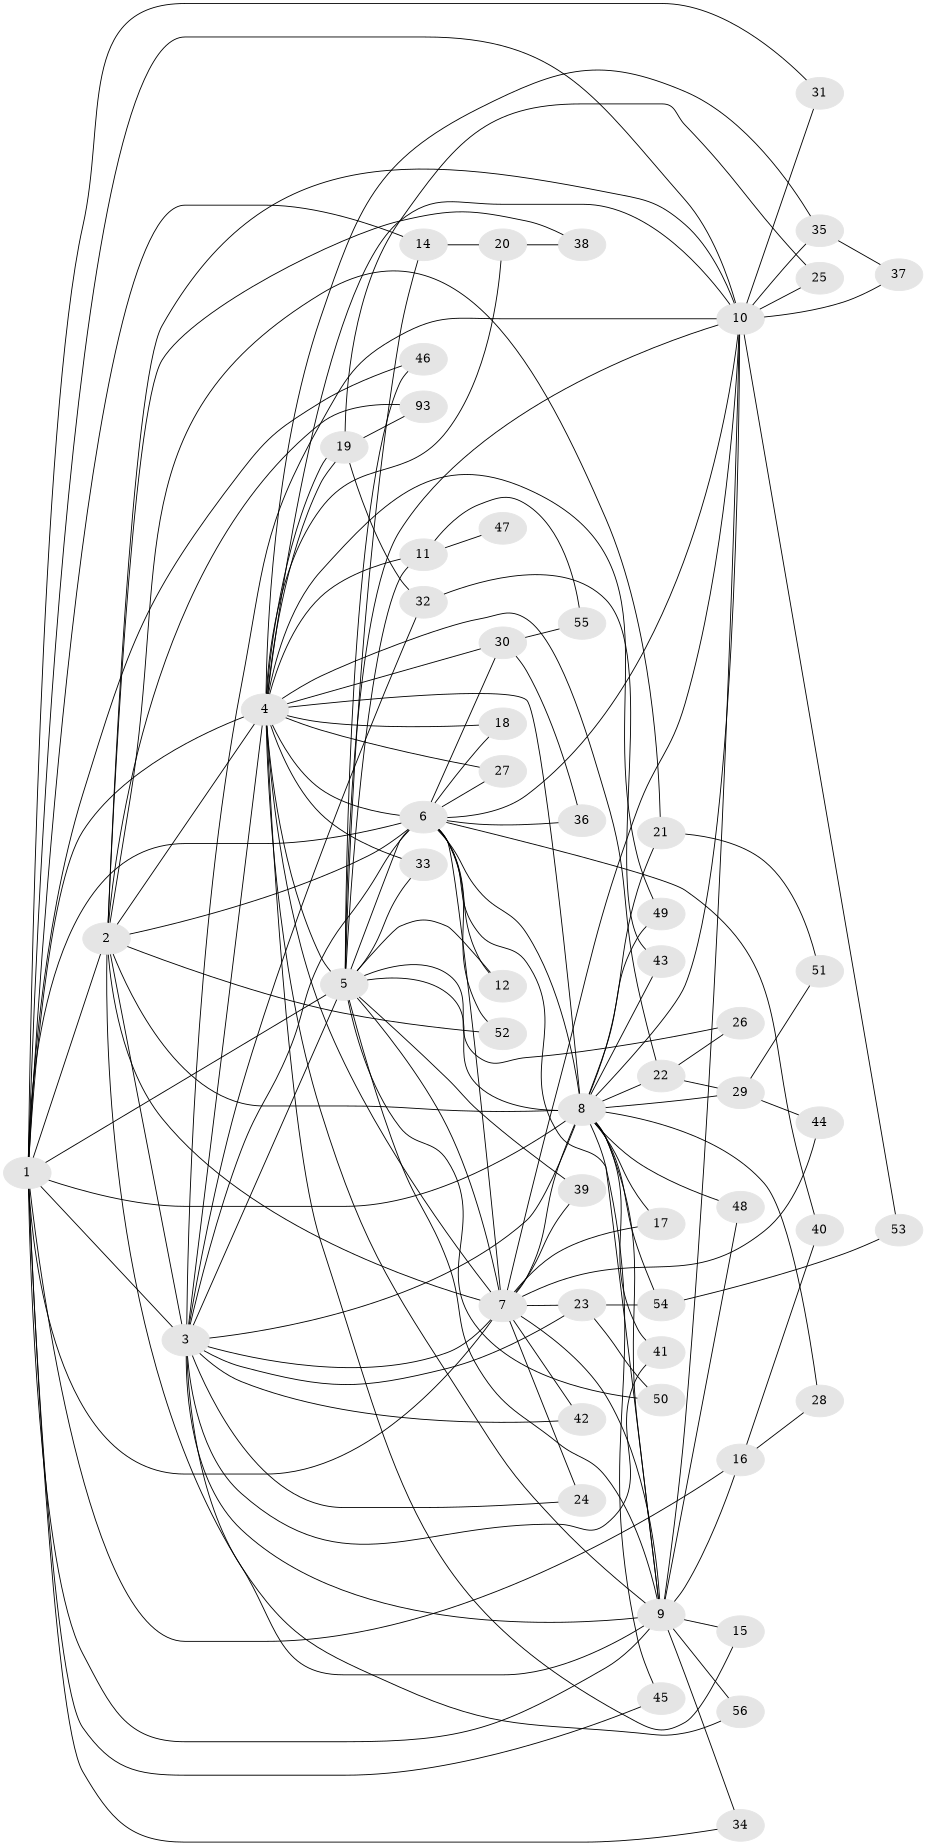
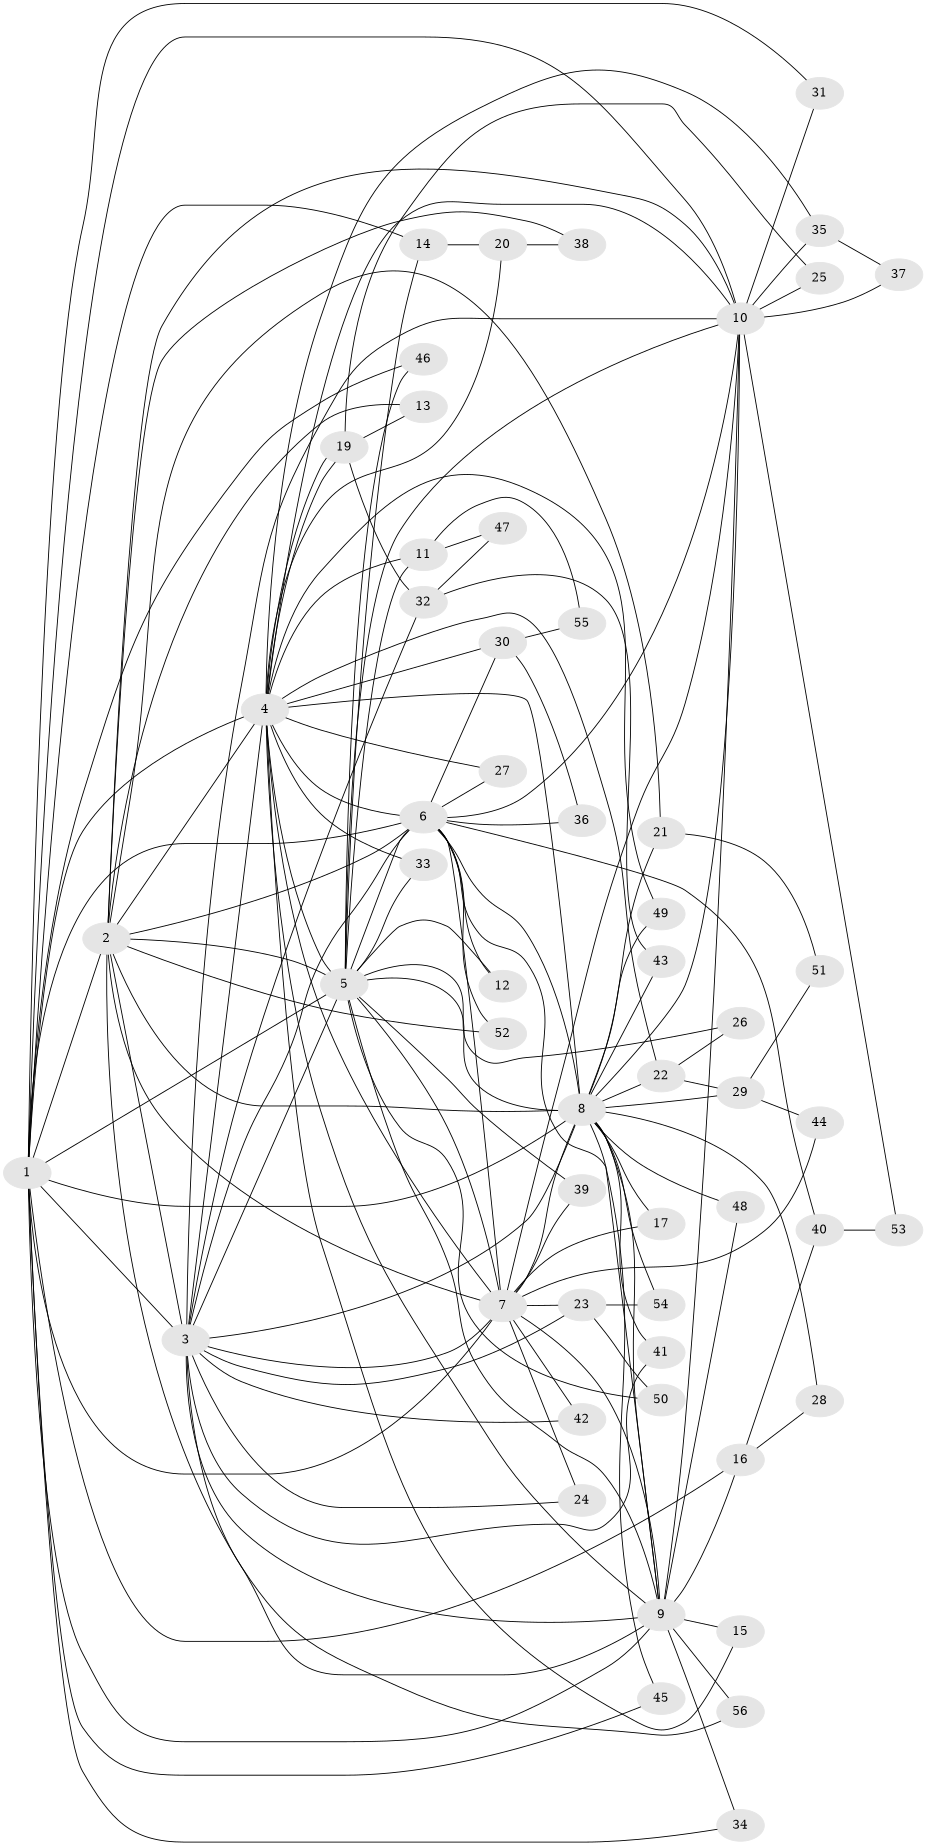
node "93": label "93" -> "13"
edge "47" -- "32": added
node "18": removed
edge "2" -- "5": added
edge "53" -- "54": now "53" -- "40"
